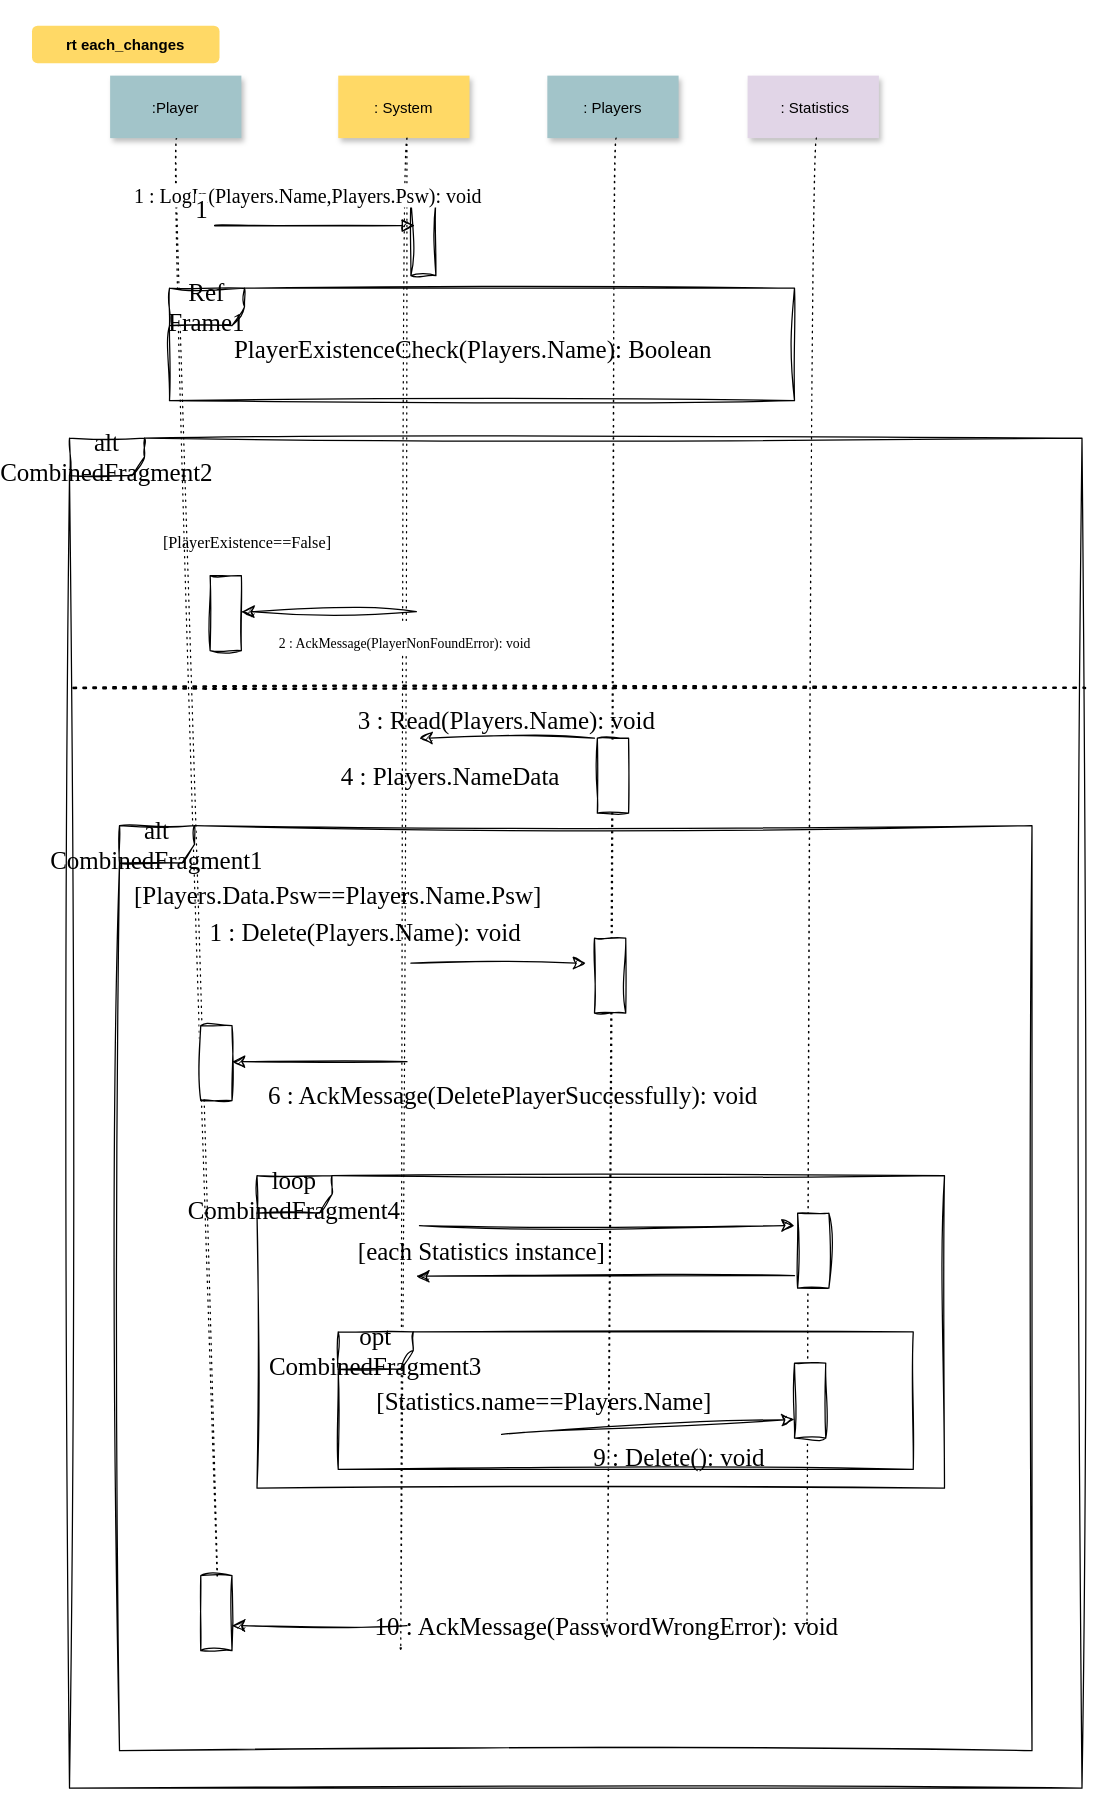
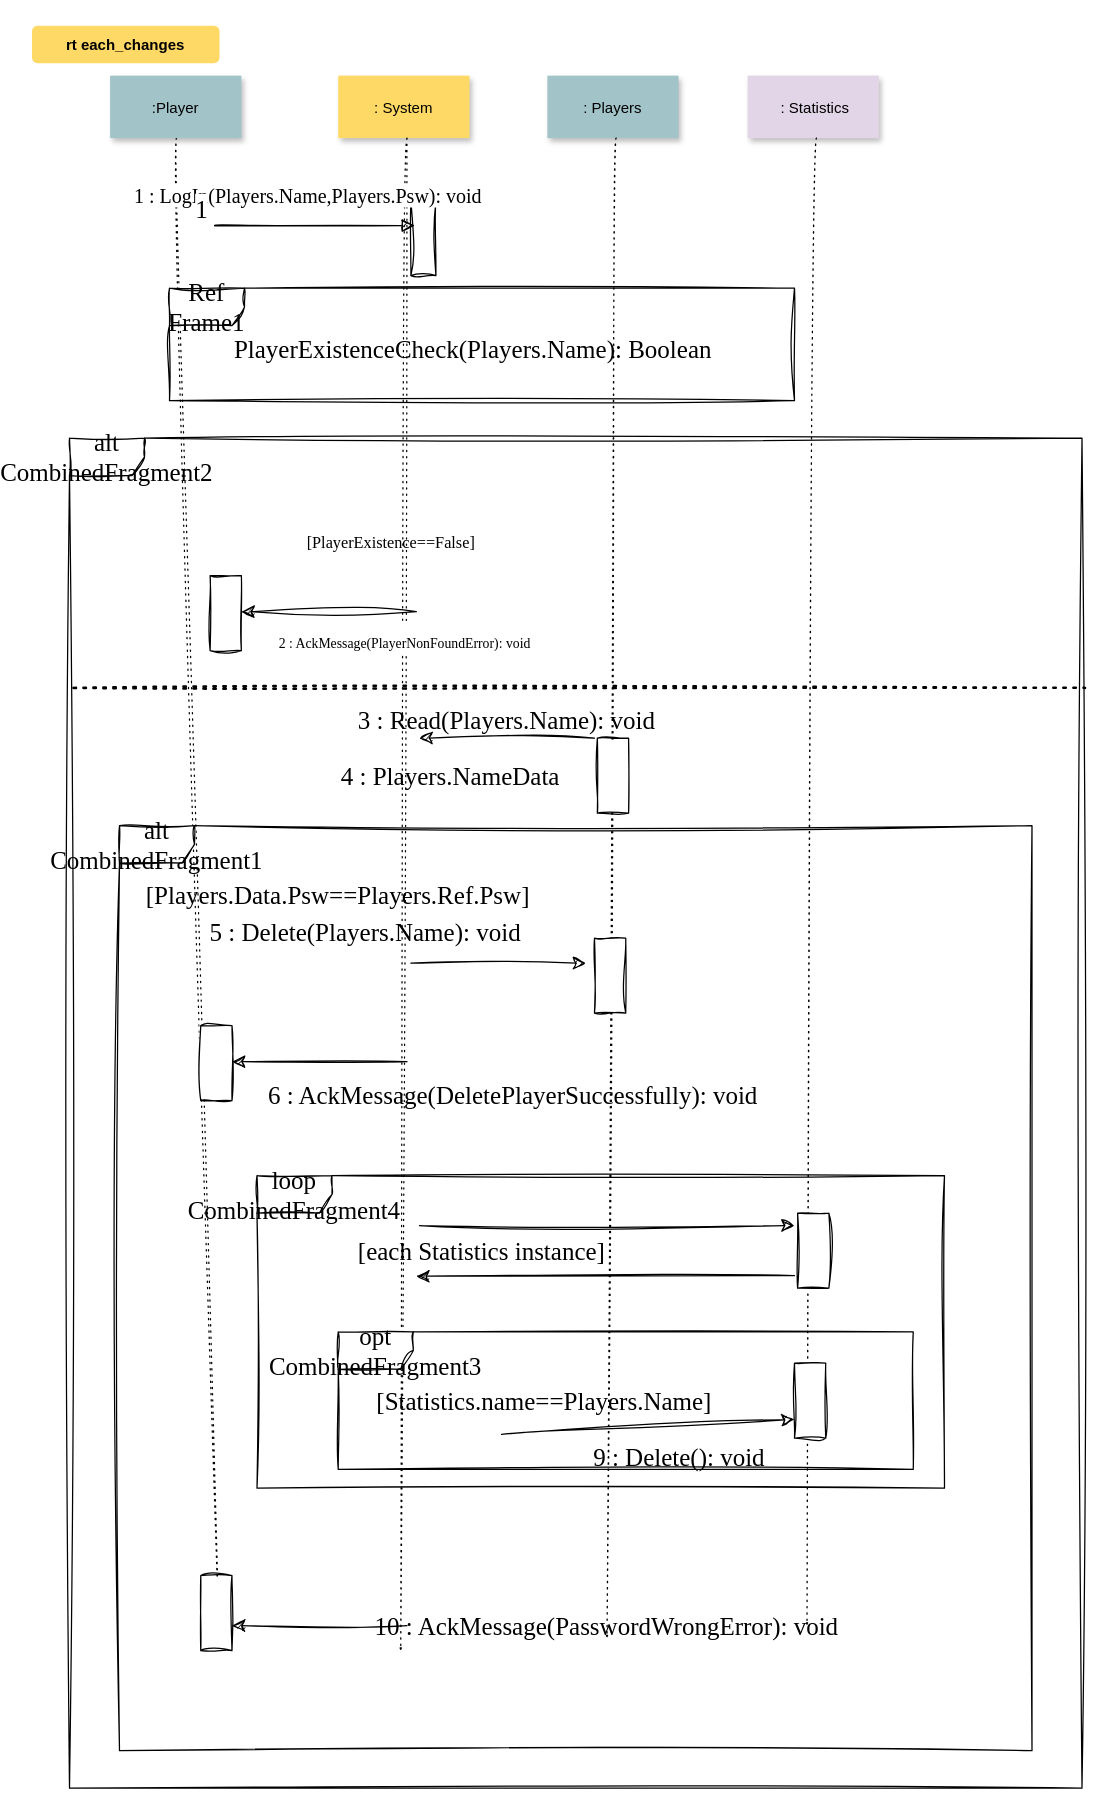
node "[PlayerExistence==False]": moved (248, 538) -> (391, 538)
node "[Players.Data.Psw==Players.Name.Psw]": label "[Players.Data.Psw==Players.Name.Psw]" -> "[Players.Data.Psw==Players.Ref.Psw]"
node "1 : Delete(Players.Name): void": label "1 : Delete(Players.Name): void" -> "5 : Delete(Players.Name): void"
